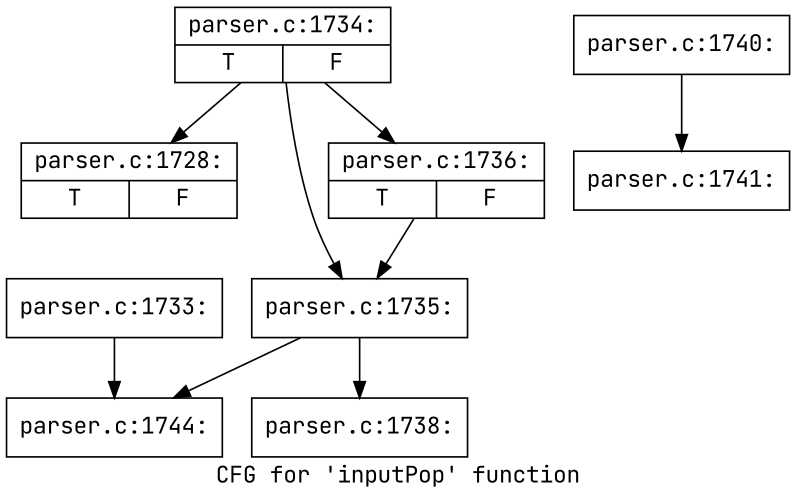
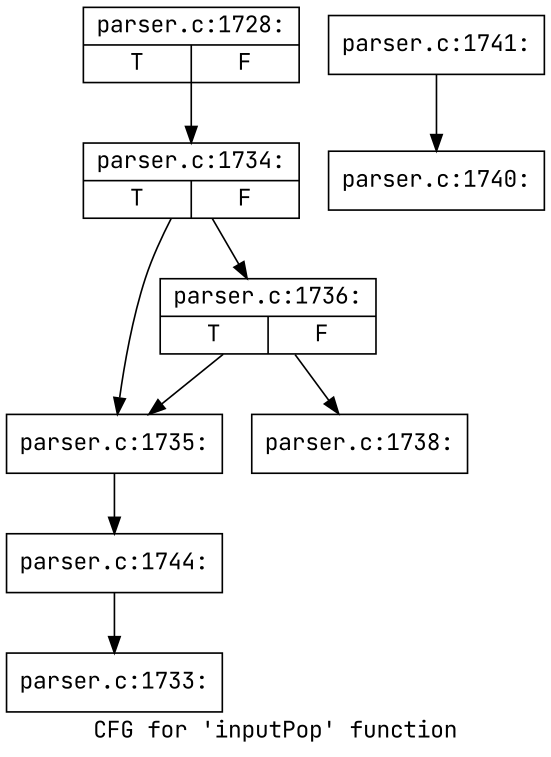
edge "parser.c:1740:" -> "parser.c:1741:": reversed
edge "parser.c:1734:" -> "parser.c:1728:": reversed
edge "parser.c:1733:" -> "parser.c:1744:": reversed
edge "parser.c:1735:" -> "parser.c:1738:": now "parser.c:1736:" -> "parser.c:1738:"
